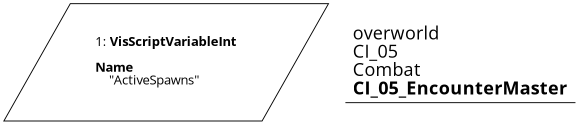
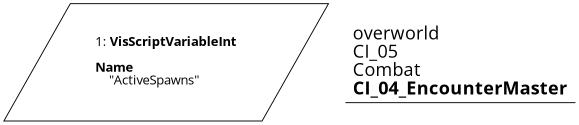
node "overworld": text "CI_05_EncounterMaster" -> "CI_04_EncounterMaster"
